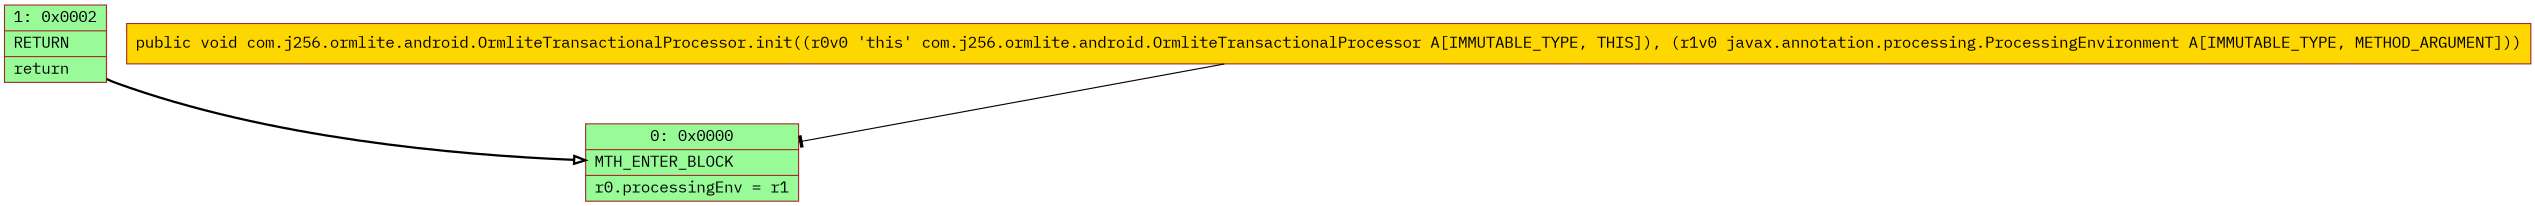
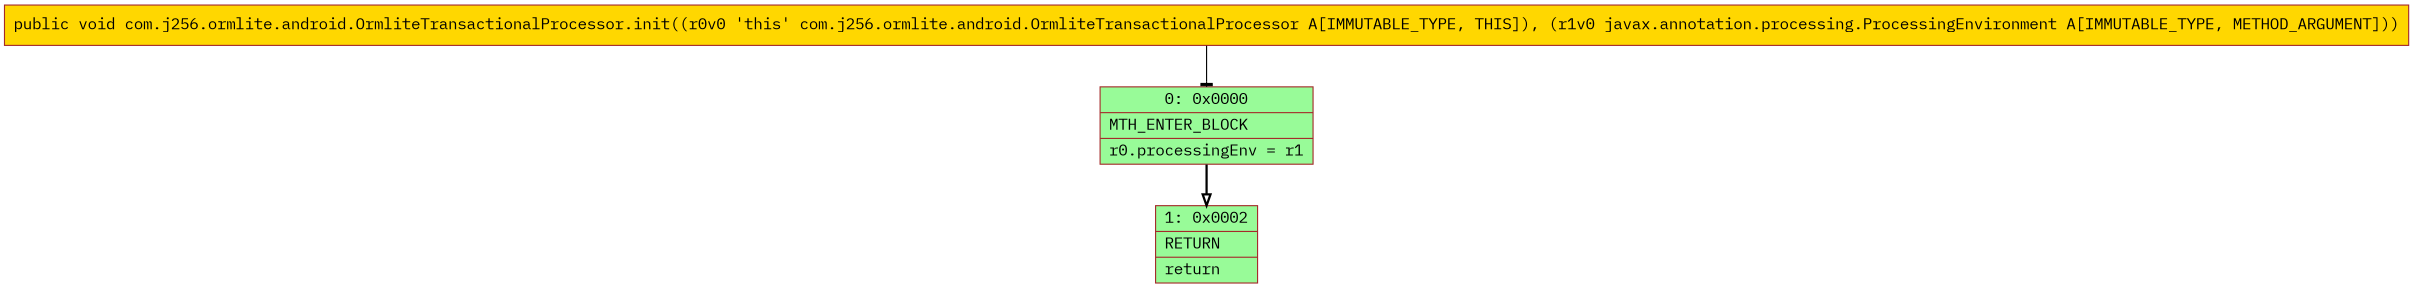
edge "1: 0x0002" -> "0: 0x0000": reversed
